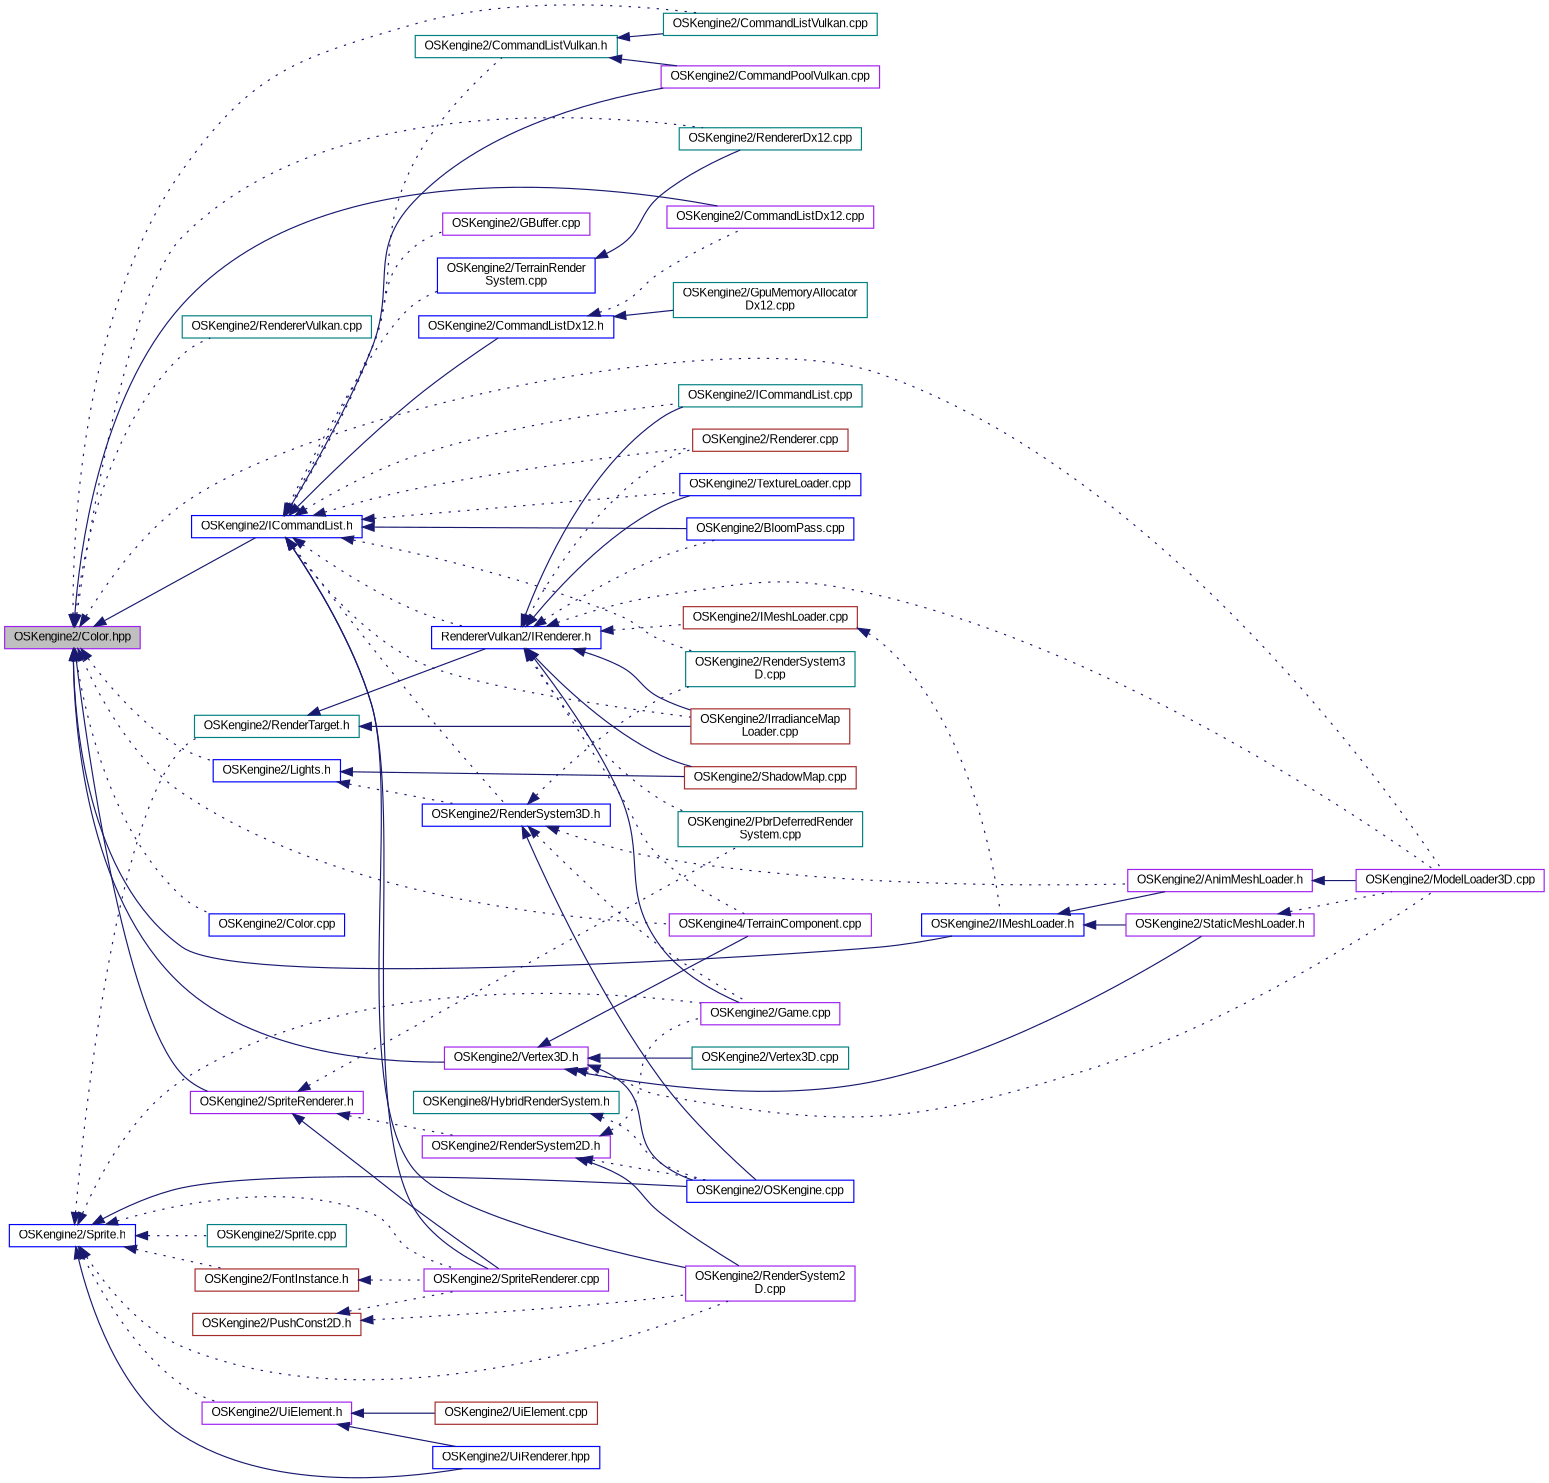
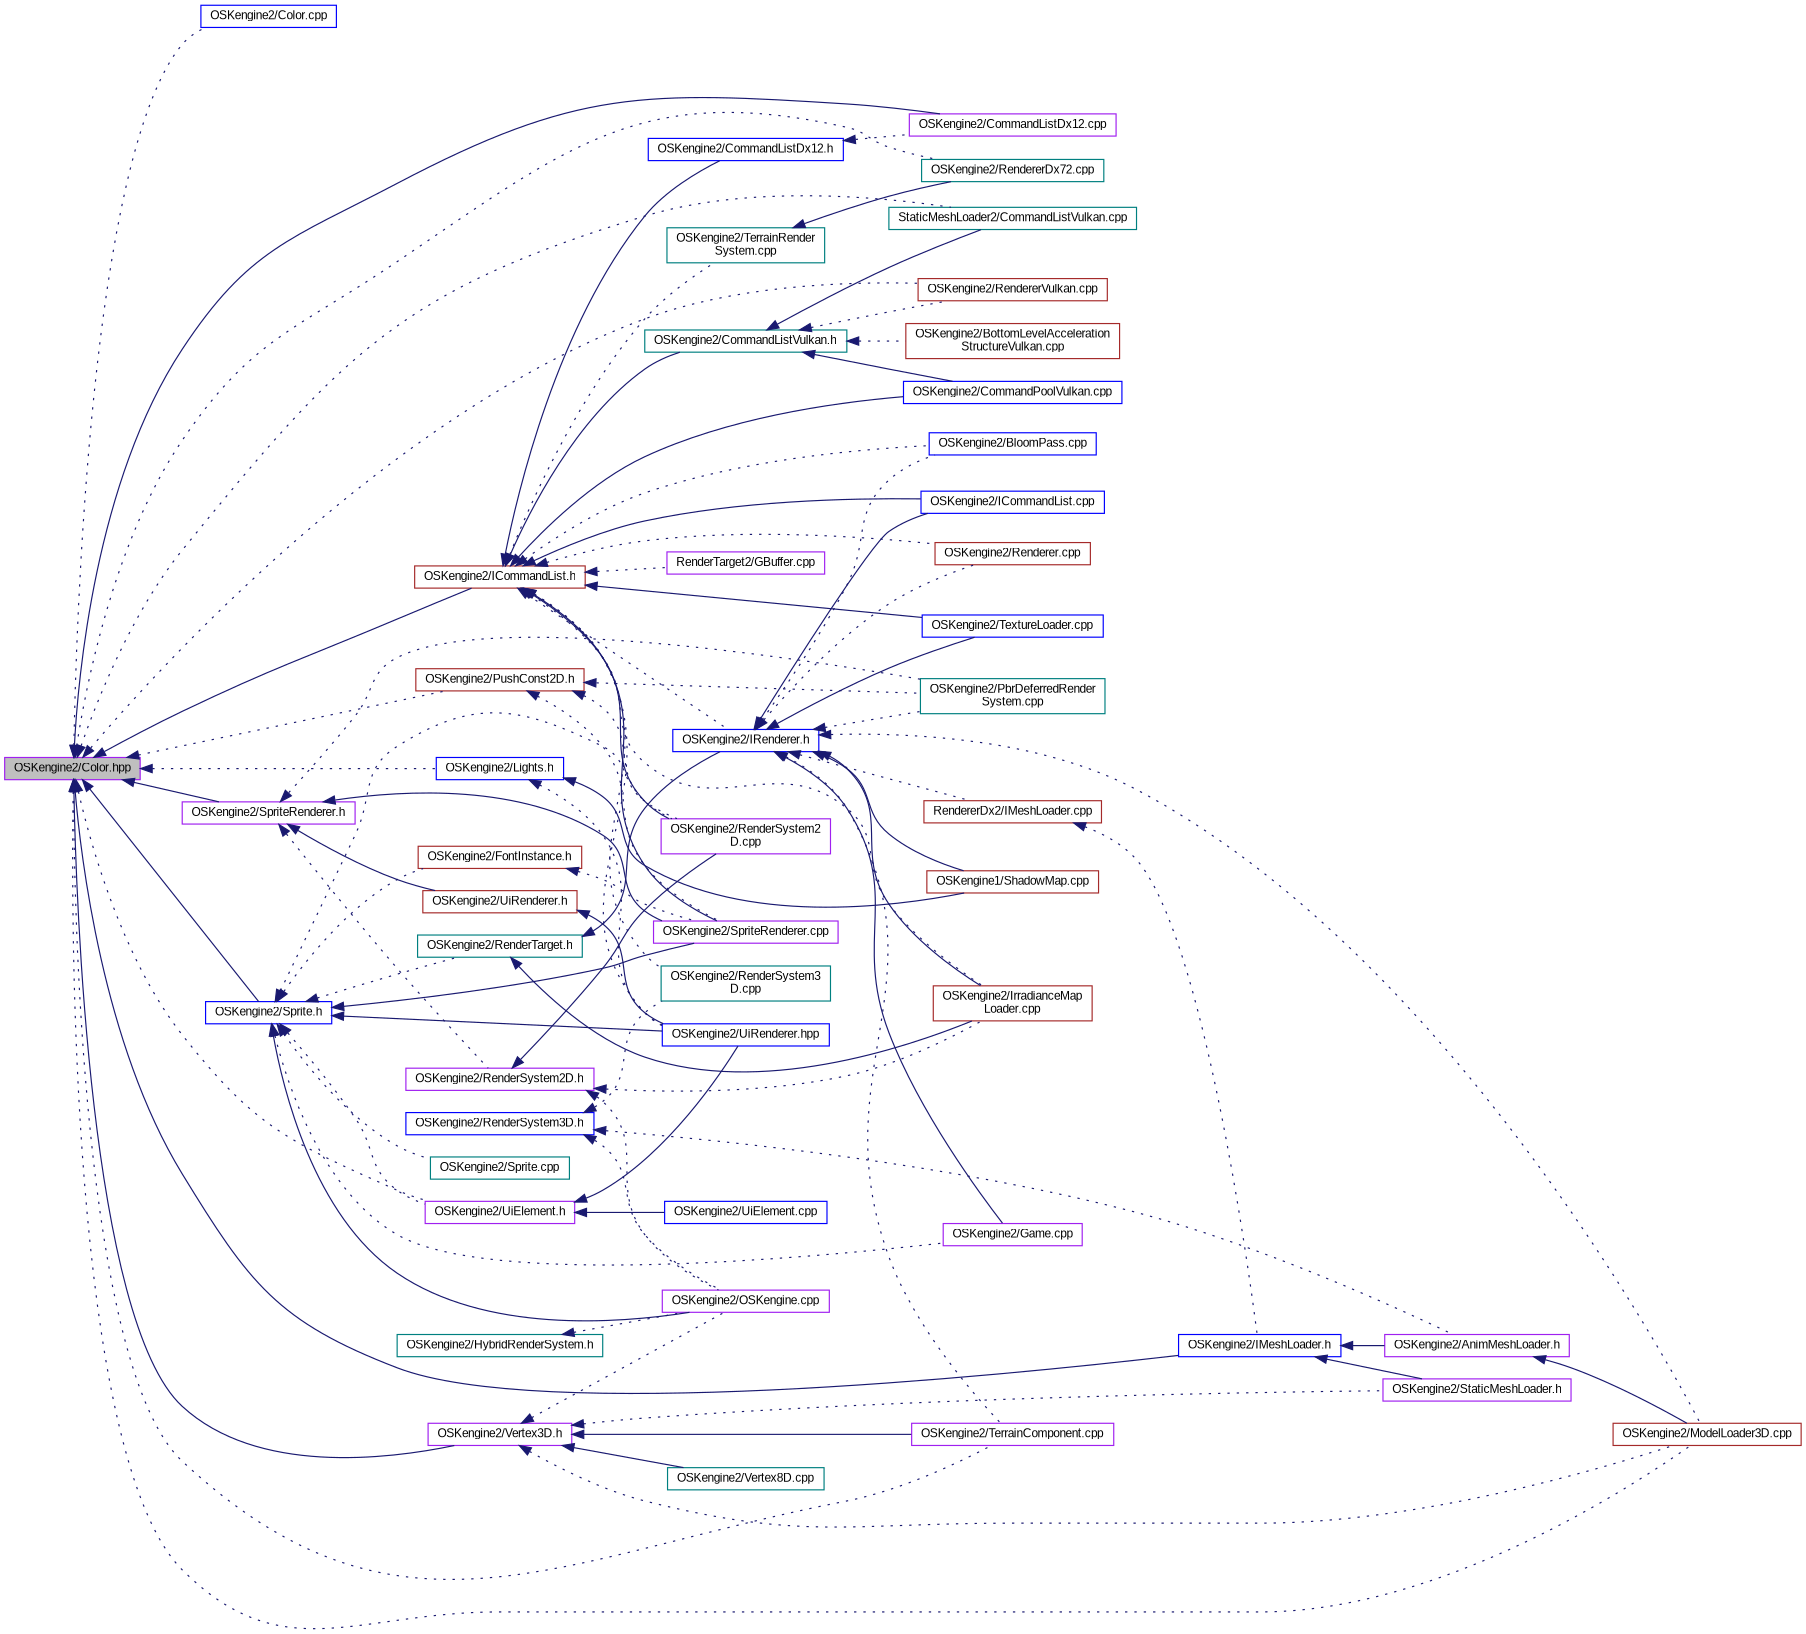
node "OSKengine2/CommandListVulkan.cpp": label "OSKengine2/CommandListVulkan.cpp" -> "StaticMeshLoader2/CommandListVulkan.cpp"
node "OSKengine2/CommandPoolVulkan.cpp": color purple -> blue
node "OSKengine2/RendererDx12.cpp": label "OSKengine2/RendererDx12.cpp" -> "OSKengine2/RendererDx72.cpp"
edge "OSKengine2/CommandListVulkan.h" -> "OSKengine2/ICommandList.h": style dotted -> solid
node "OSKengine2/GBuffer.cpp": label "OSKengine2/GBuffer.cpp" -> "RenderTarget2/GBuffer.cpp"
node "OSKengine2/TerrainRender System.cpp": color blue -> teal
node "OSKengine2/GpuMemoryAllocator Dx12.cpp": removed
edge "OSKengine2/RendererVulkan.cpp" -> "OSKengine2/CommandListVulkan.h": added
node "OSKengine2/RendererVulkan.cpp": color teal -> brown
node "OSKengine2/BottomLevelAcceleration StructureVulkan.cpp": added
node "OSKengine2/ICommandList.cpp": color teal -> blue
edge "OSKengine2/ICommandList.cpp" -> "OSKengine2/ICommandList.h": style dotted -> solid
edge "OSKengine2/TextureLoader.cpp" -> "OSKengine2/ICommandList.h": style dotted -> solid
node "OSKengine2/ICommandList.h": color blue -> brown
edge "OSKengine2/BloomPass.cpp" -> "OSKengine2/ICommandList.h": style solid -> dotted
node "OSKengine2/IMeshLoader.cpp": label "OSKengine2/IMeshLoader.cpp" -> "RendererDx2/IMeshLoader.cpp"
node "RendererVulkan2/IRenderer.h": label "RendererVulkan2/IRenderer.h" -> "OSKengine2/IRenderer.h"
edge "OSKengine2/RenderSystem3D.h" -> "OSKengine2/ICommandList.h": now "OSKengine2/UiRenderer.hpp" -> "OSKengine2/ICommandList.h"
edge "OSKengine2/PbrDeferredRender System.cpp" -> "OSKengine2/PushConst2D.h": added
edge "OSKengine2/PushConst2D.h" -> "OSKengine2/Color.hpp": added
node "OSKengine2/ShadowMap.cpp": label "OSKengine2/ShadowMap.cpp" -> "OSKengine1/ShadowMap.cpp"
edge "OSKengine2/RenderSystem3D.h" -> "OSKengine2/Lights.h": now "OSKengine2/UiRenderer.hpp" -> "OSKengine2/Lights.h"
node "OSKengine2/ModelLoader3D.cpp": color purple -> brown
edge "OSKengine2/Sprite.h" -> "OSKengine2/Color.hpp": added
node "OSKengine2/UiRenderer.h": added
edge "OSKengine2/ModelLoader3D.cpp" -> "OSKengine2/StaticMeshLoader.h": removed
node "OSKengine4/TerrainComponent.cpp": label "OSKengine4/TerrainComponent.cpp" -> "OSKengine2/TerrainComponent.cpp"
edge "OSKengine2/Game.cpp" -> "OSKengine2/RenderSystem3D.h": removed
edge "OSKengine2/OSKengine.cpp" -> "OSKengine2/RenderSystem3D.h": style solid -> dotted
edge "OSKengine2/UiElement.h" -> "OSKengine2/Color.hpp": added
node "OSKengine2/Vertex3D.cpp": label "OSKengine2/Vertex3D.cpp" -> "OSKengine2/Vertex8D.cpp"
edge "OSKengine2/Game.cpp" -> "OSKengine2/RenderSystem2D.h": now "OSKengine2/IrradianceMap Loader.cpp" -> "OSKengine2/RenderSystem2D.h"
edge "OSKengine2/StaticMeshLoader.h" -> "OSKengine2/Vertex3D.h": style solid -> dotted
node "OSKengine8/HybridRenderSystem.h": label "OSKengine8/HybridRenderSystem.h" -> "OSKengine2/HybridRenderSystem.h"
edge "OSKengine2/OSKengine.cpp" -> "OSKengine2/Vertex3D.h": style solid -> dotted
node "OSKengine2/OSKengine.cpp": color blue -> purple
edge "OSKengine2/SpriteRenderer.cpp" -> "OSKengine2/Sprite.h": style dotted -> solid
node "OSKengine2/UiElement.cpp": color brown -> blue
